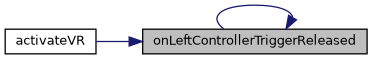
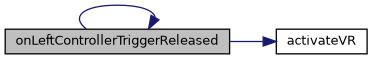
edge "activateVR" -> "onLeftControllerTriggerReleased": reversed
